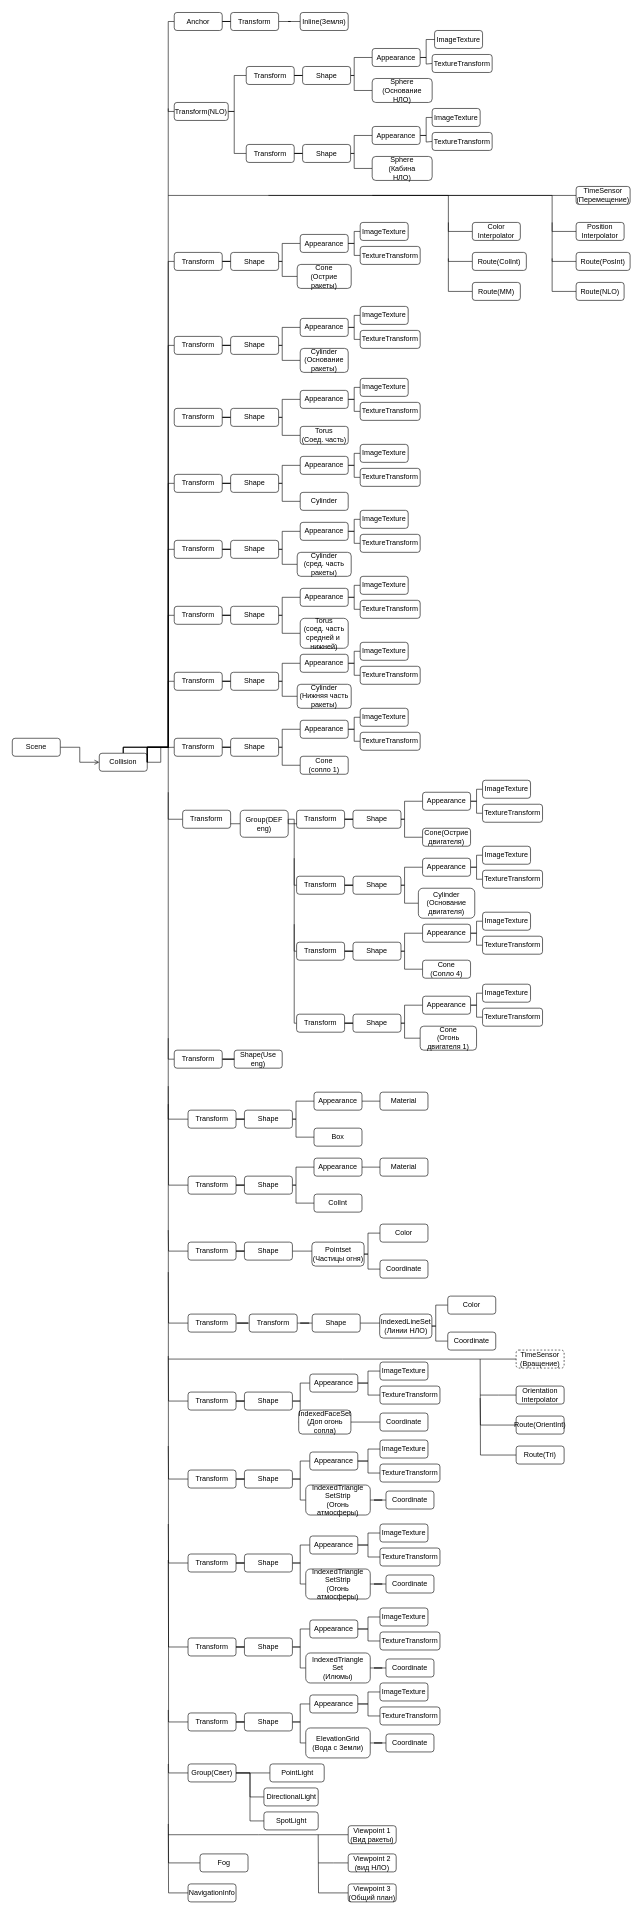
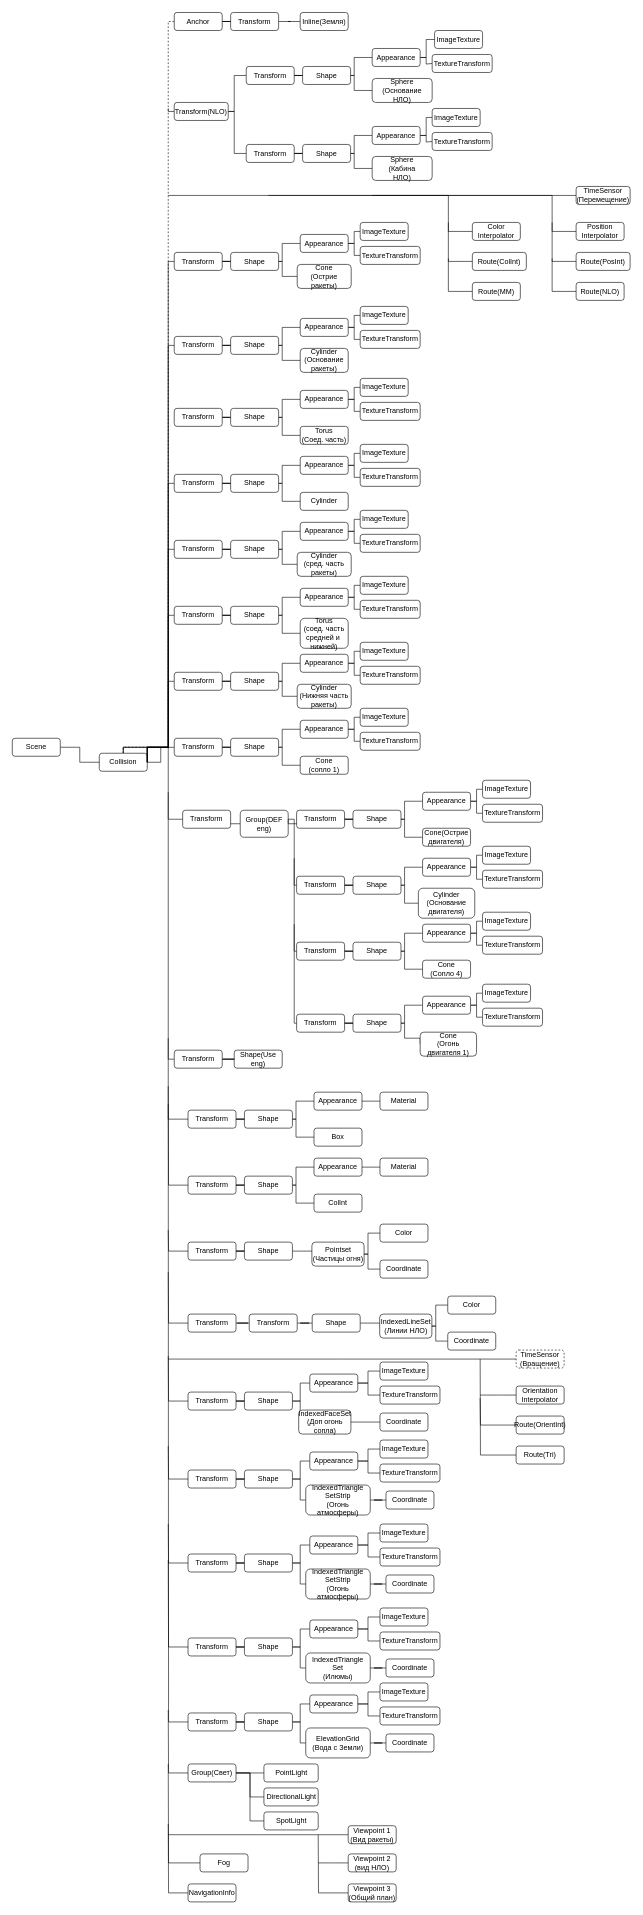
edge "Anchor" -- "Collision": style solid -> dashed
edge "Scene" -> "Collision": arrowhead open -> none
node "Cone (Огонь двигателя 1)": moved (449, 1038) -> (449, 1044)
node "PointLight": moved (297, 1773) -> (291, 1773)
